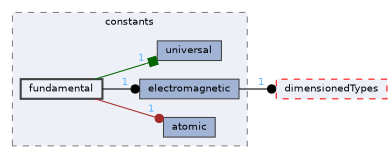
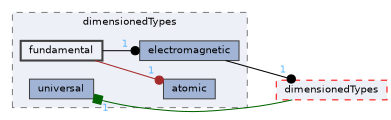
cluster "constants": label "constants" -> "dimensionedTypes"
edge "fundamental" -> "universal": now "dimensionedTypes" -> "universal"
